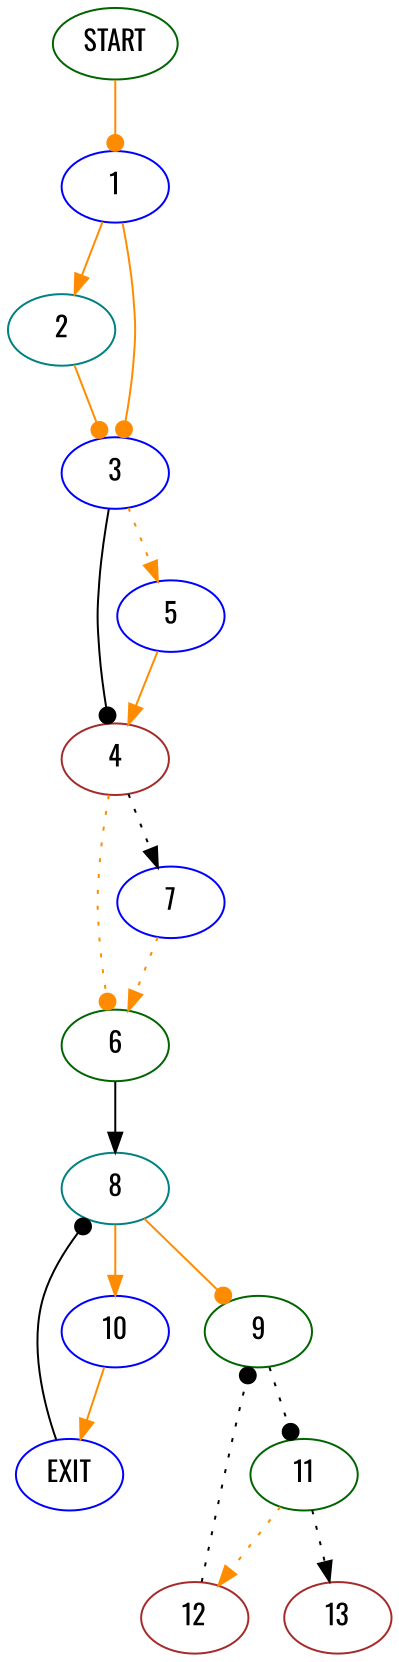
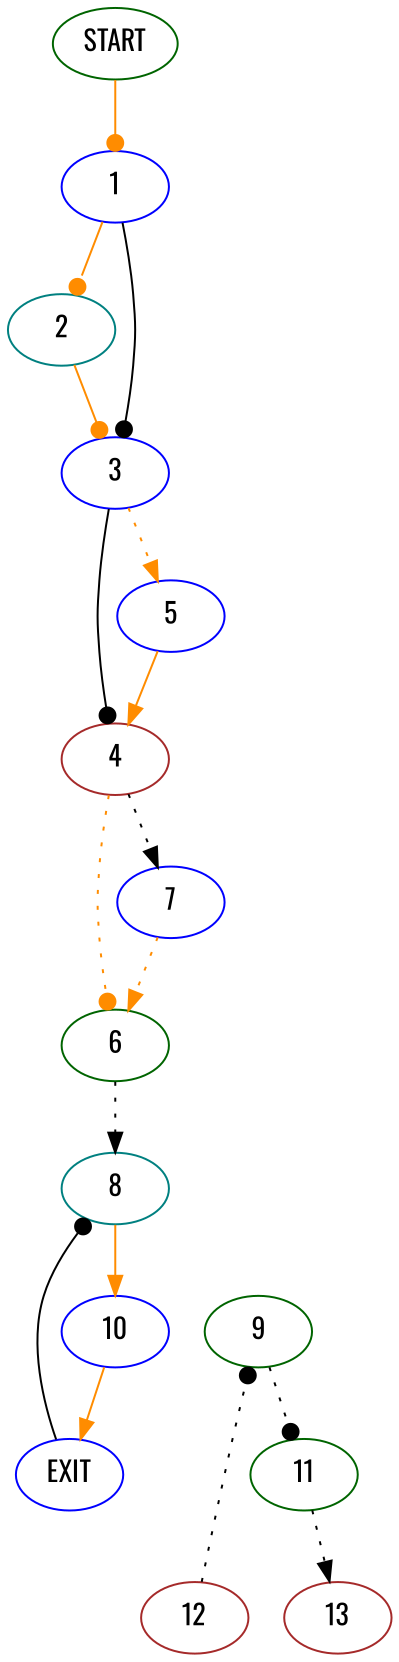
edge "1" -> "2": arrowhead normal -> dot
edge "1" -> "3": color darkorange -> black
edge "6" -> "8": style solid -> dotted
edge "8" -> "9": removed
edge "11" -> "12": removed
